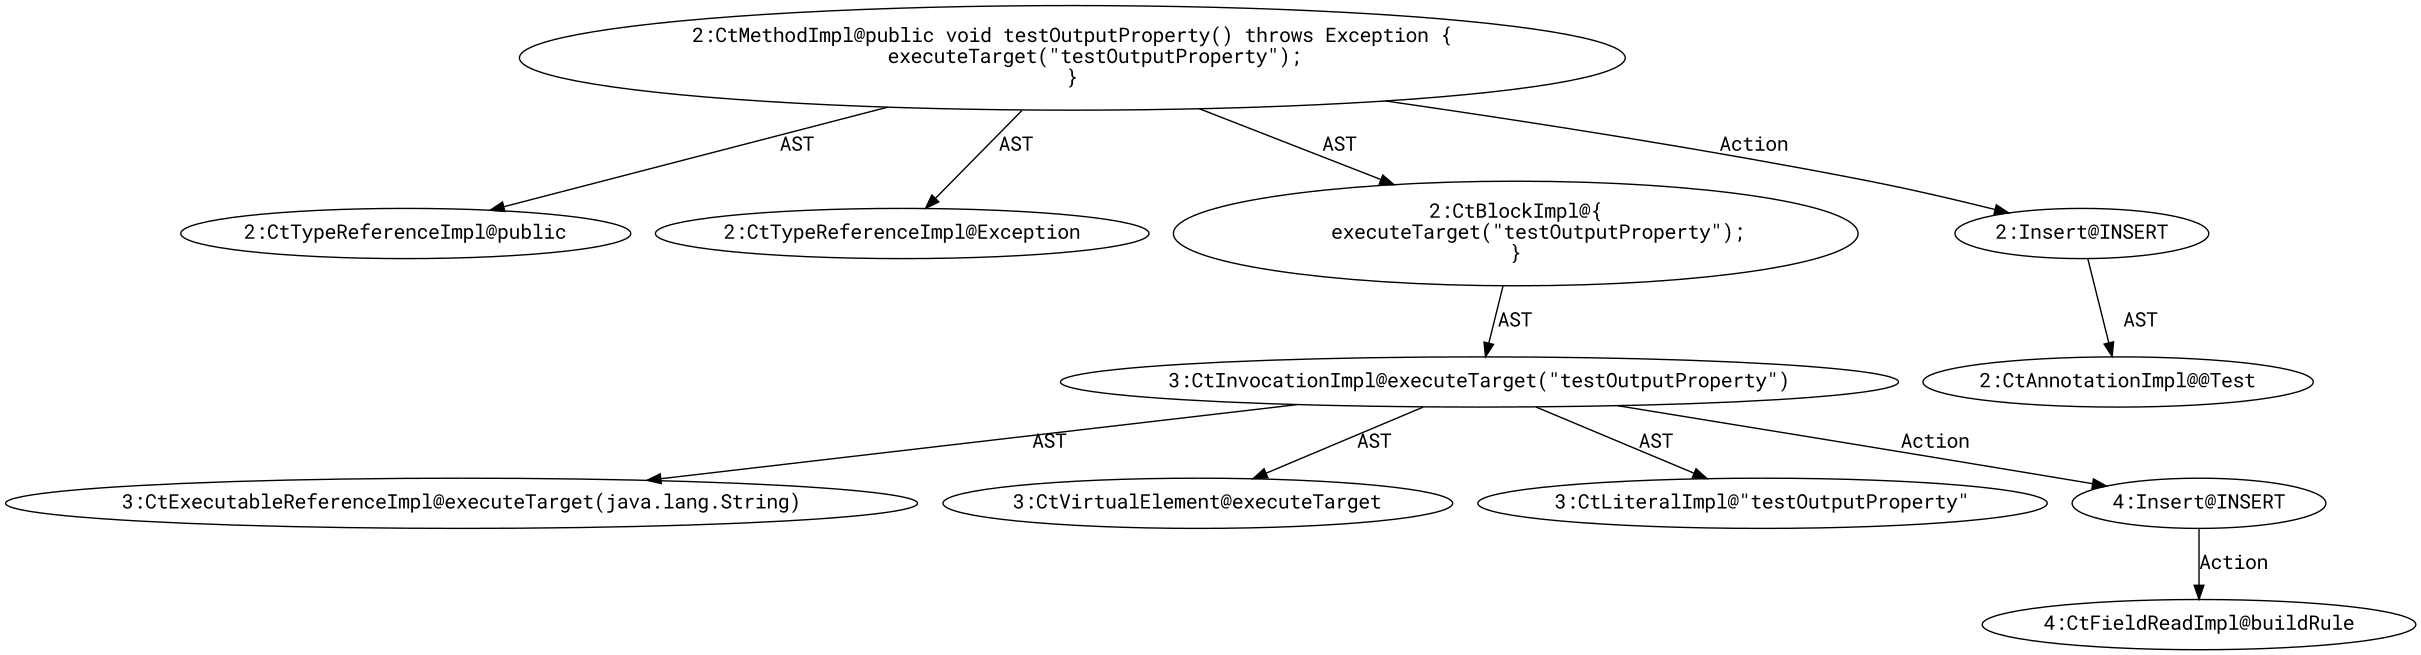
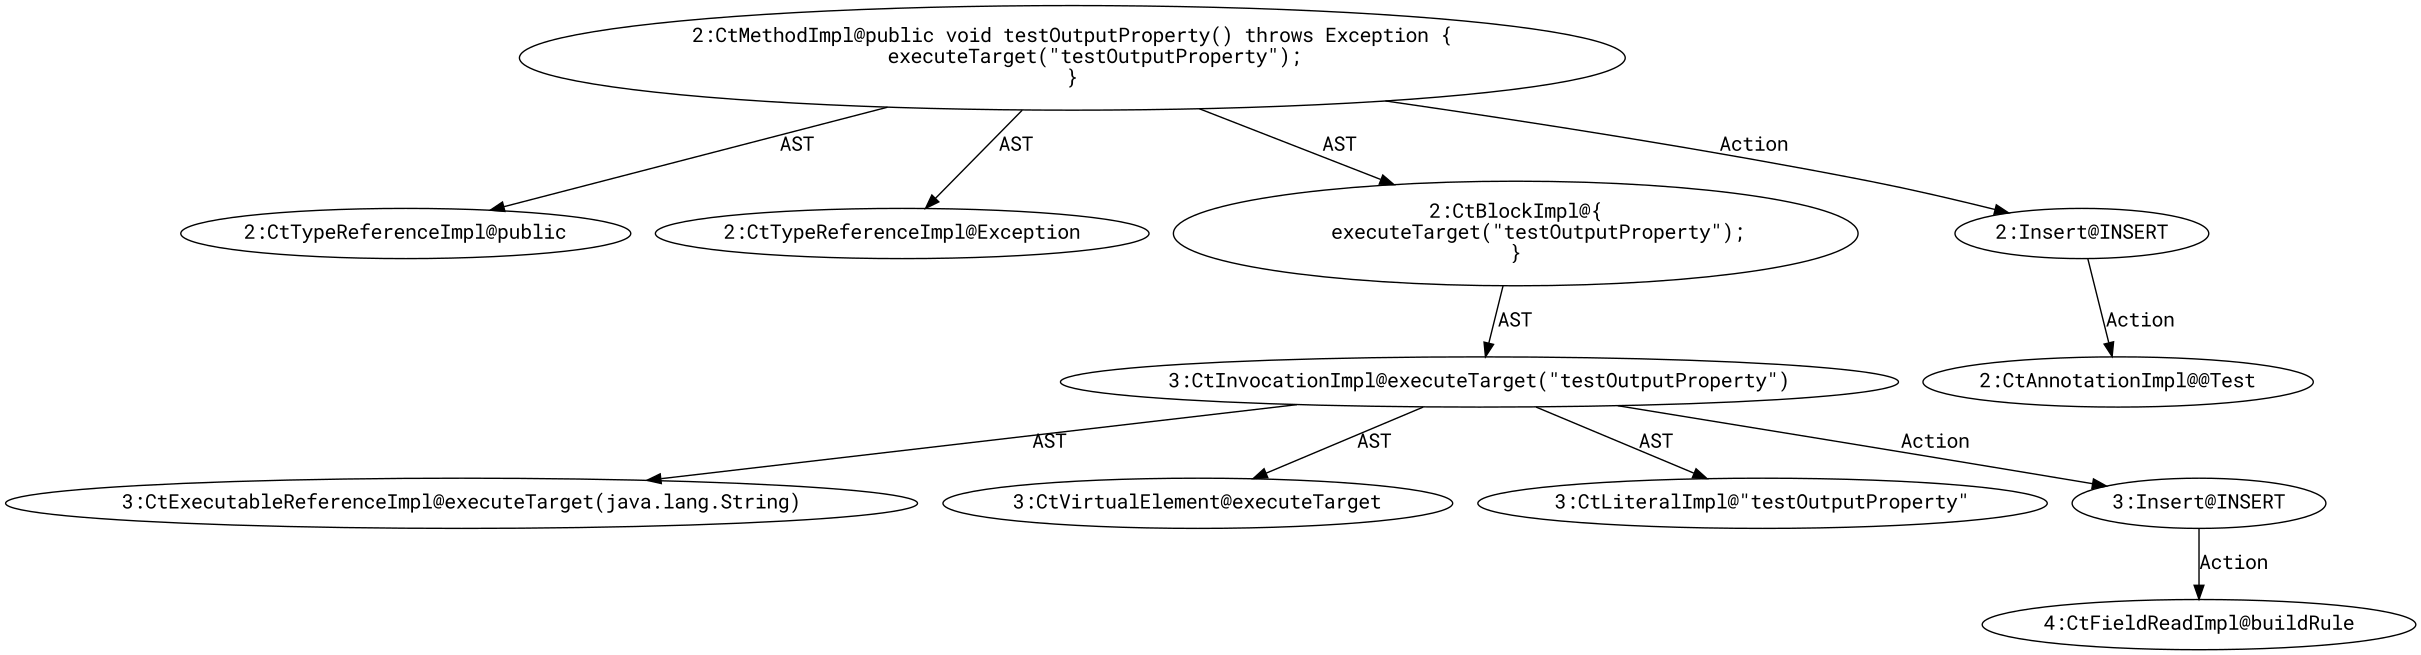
edge "2:Insert@INSERT" -> "2:CtAnnotationImpl@@Test": label "AST" -> "Action"
node "4:Insert@INSERT": label "4:Insert@INSERT" -> "3:Insert@INSERT"
